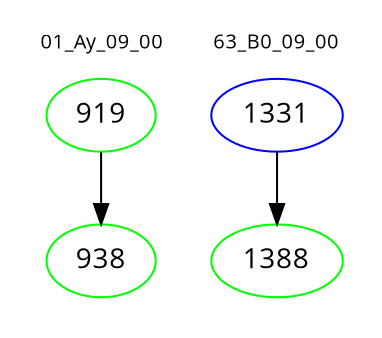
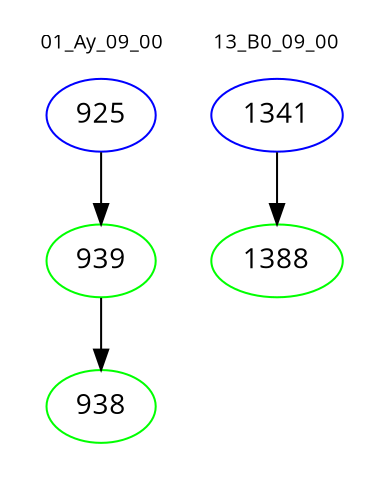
cluster "63_B0_09_00": label "63_B0_09_00" -> "13_B0_09_00"
node "925": added
node "919": label "919" -> "939"
node "1331": label "1331" -> "1341"
